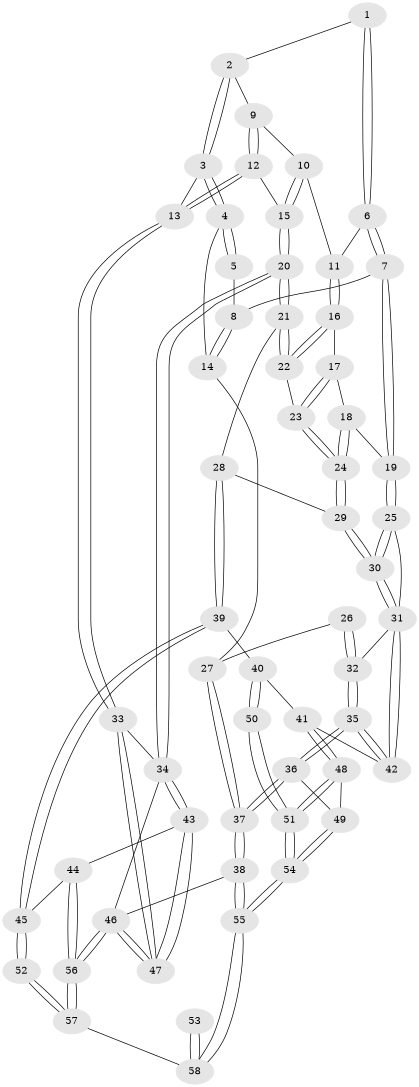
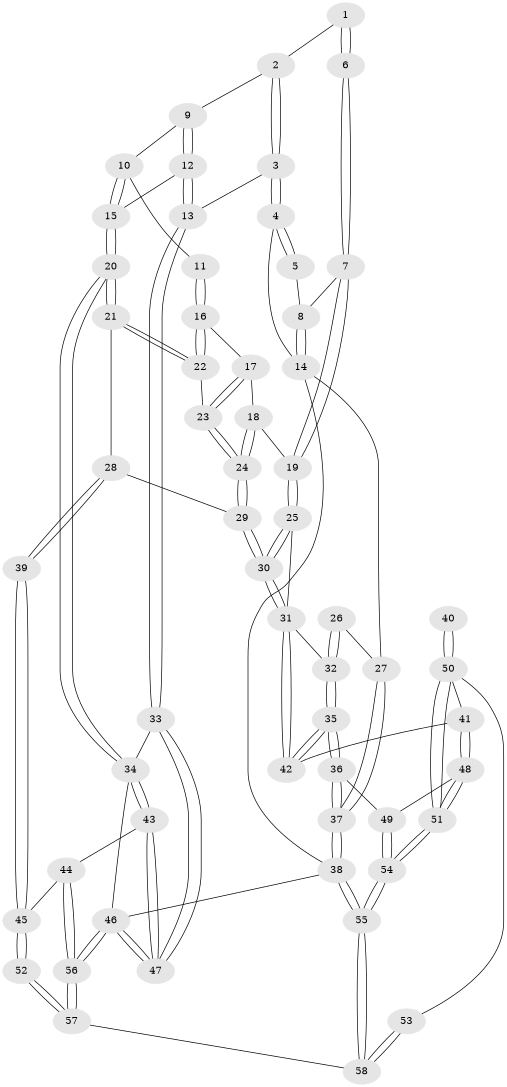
edge "6" -- "11": removed
edge "14" -- "38": added
edge "39" -- "40": removed
edge "40" -- "41": now "50" -- "41"
edge "50" -- "53": added
